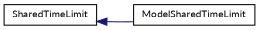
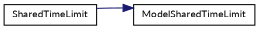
edge "ModelSharedTimeLimit" -> "SharedTimeLimit": reversed
